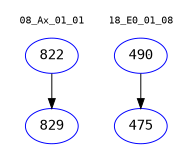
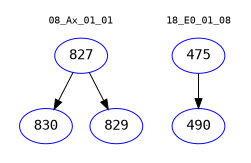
node "822": label "822" -> "827"
edge "490" -> "475": reversed
node "830": added
